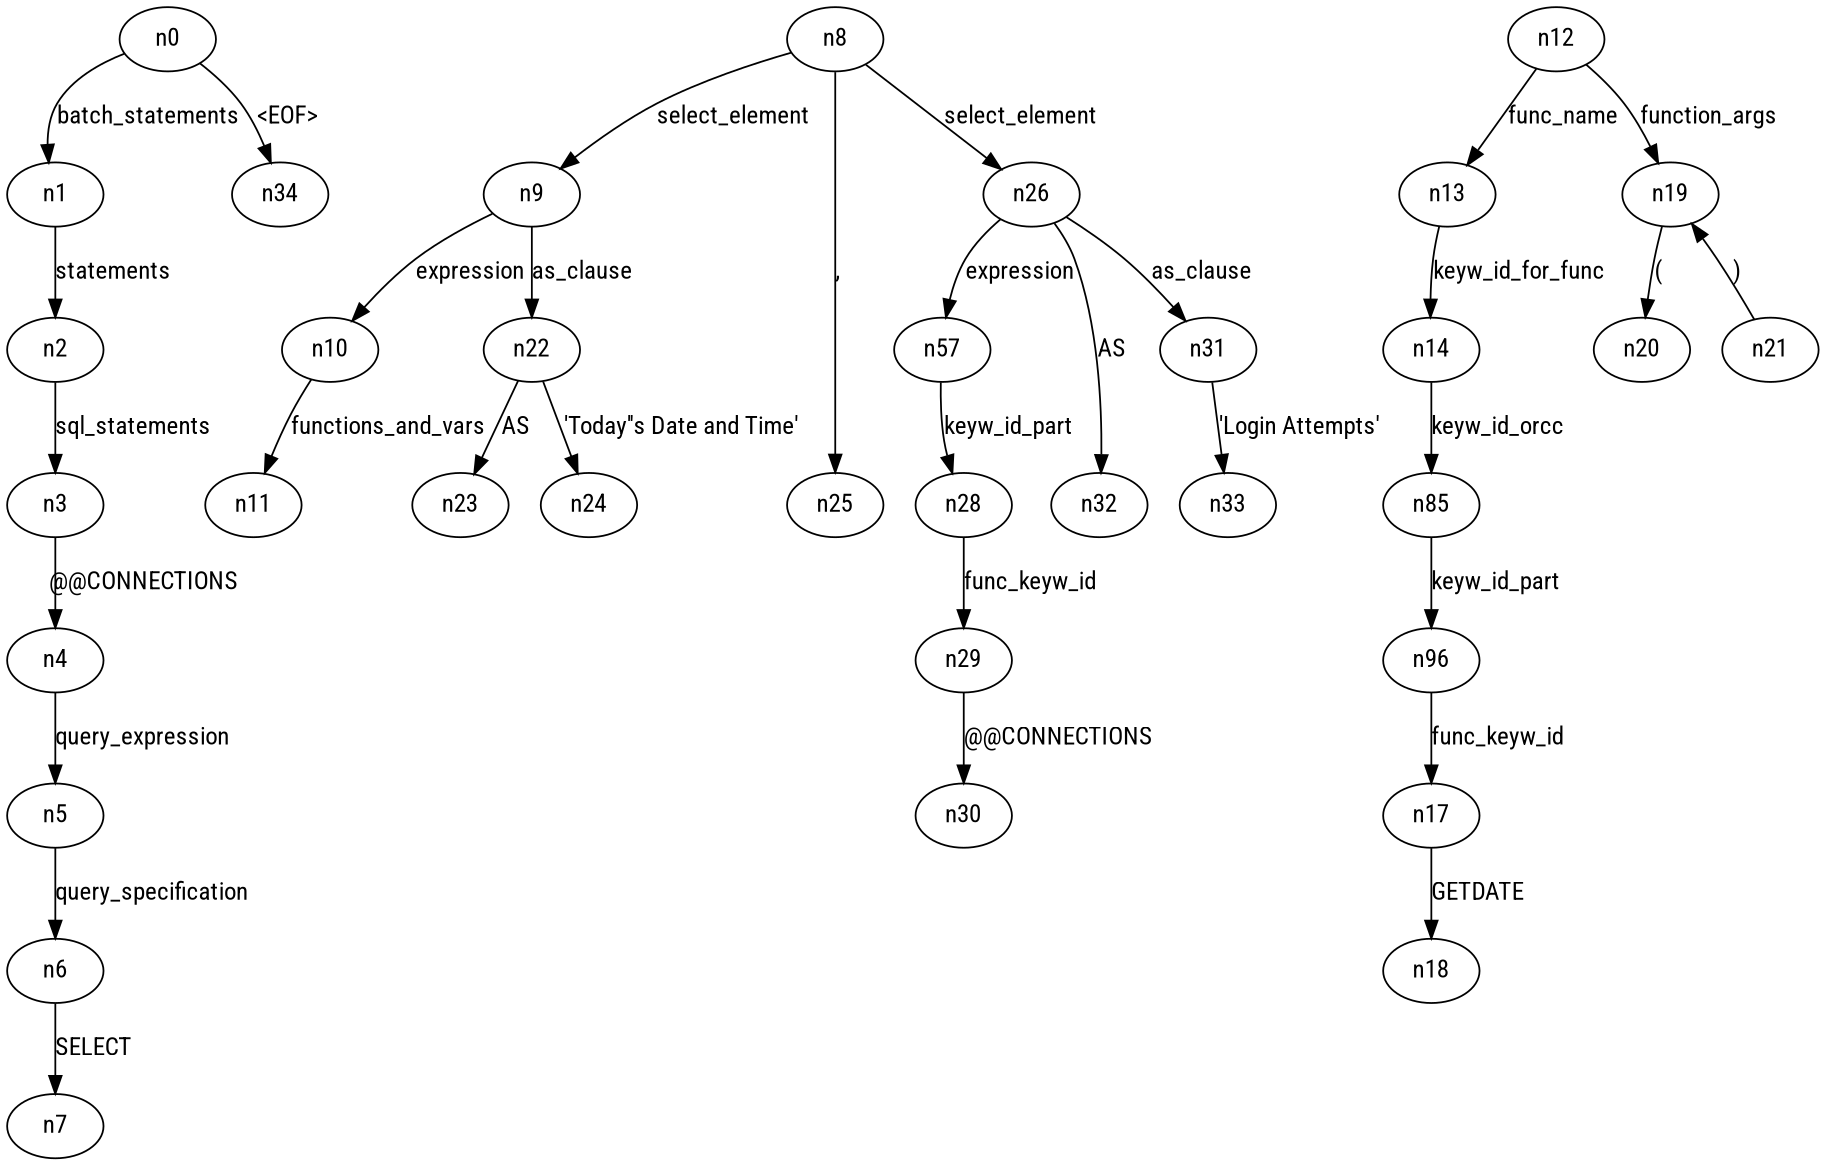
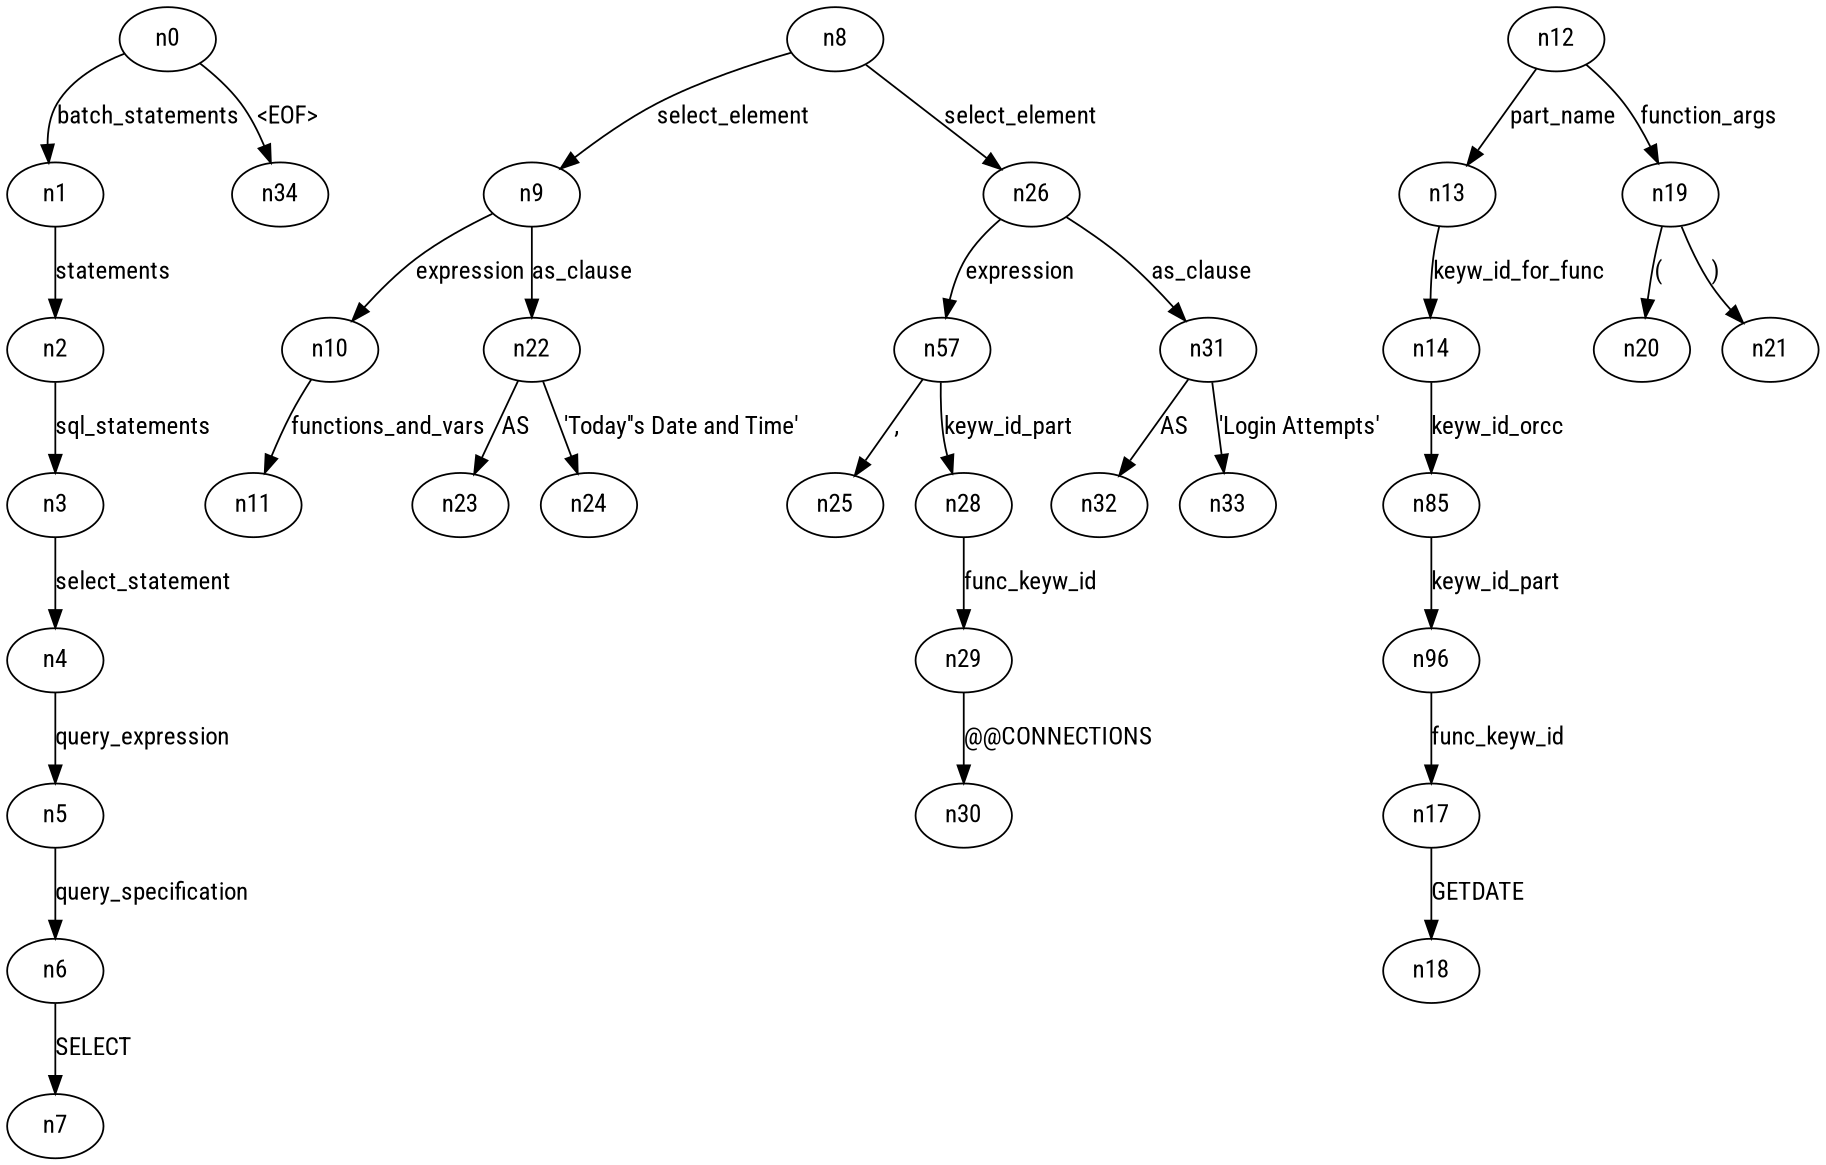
edge "n12" -> "n13": label "func_name" -> "part_name"
edge "n8" -> "n25": now "n57" -> "n25"
edge "n21" -> "n19": reversed
edge "n26" -> "n32": now "n31" -> "n32"
edge "n3" -> "n4": label "@@CONNECTIONS" -> "select_statement"
